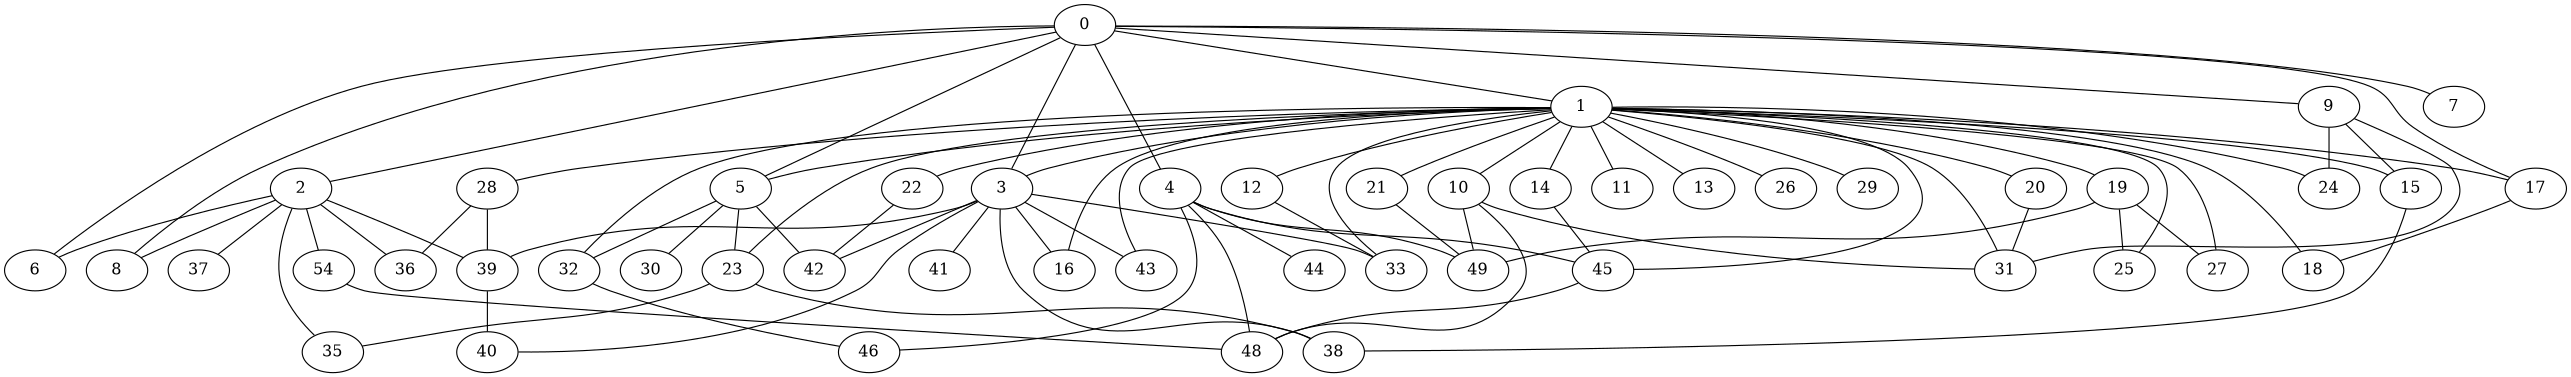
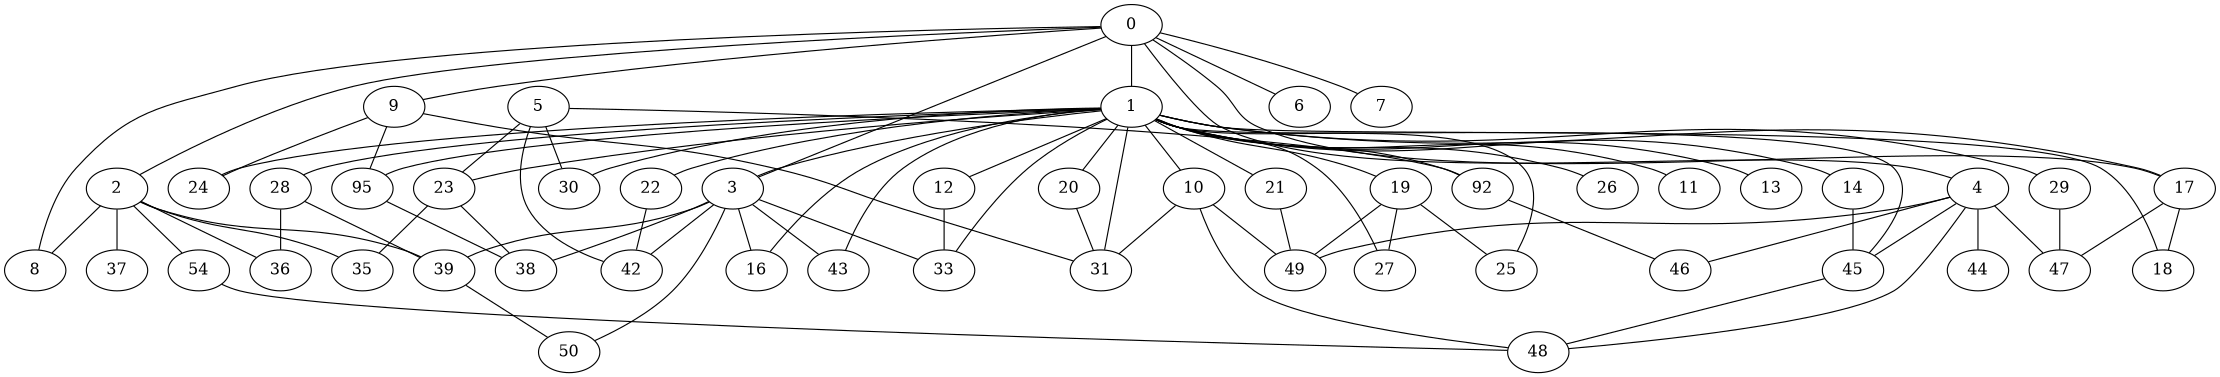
edge "0" -- "5": removed
edge "1" -- "5": now "1" -- "30"
node "15": label "15" -> "95"
edge "2" -- "6": removed
node "32": label "32" -> "92"
node "41": removed
node "47": added
node "40": label "40" -> "50"
